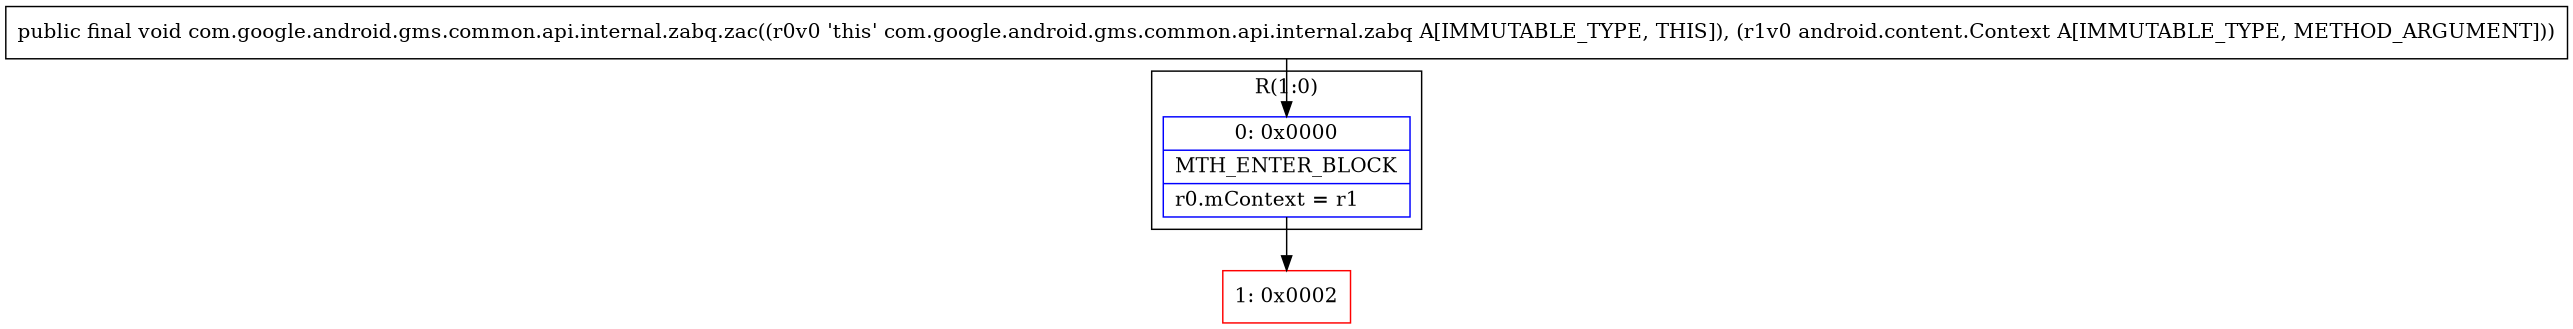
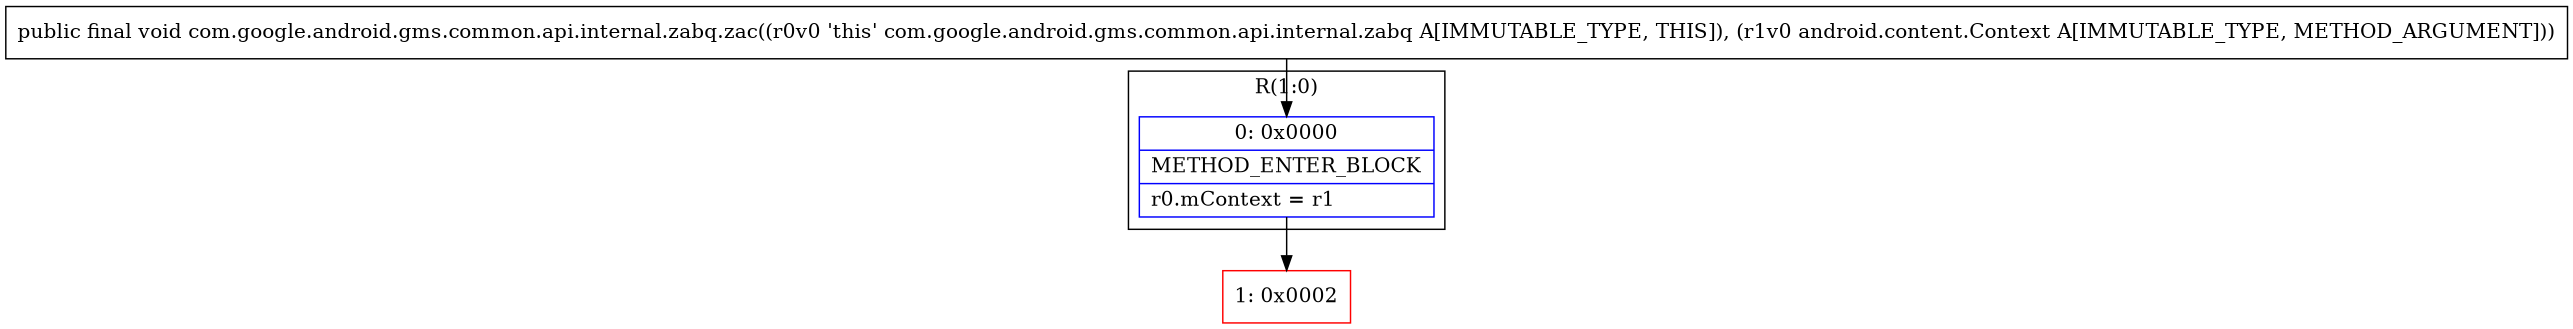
node "0: 0x0000": text "MTH_ENTER_BLOCK" -> "METHOD_ENTER_BLOCK"
